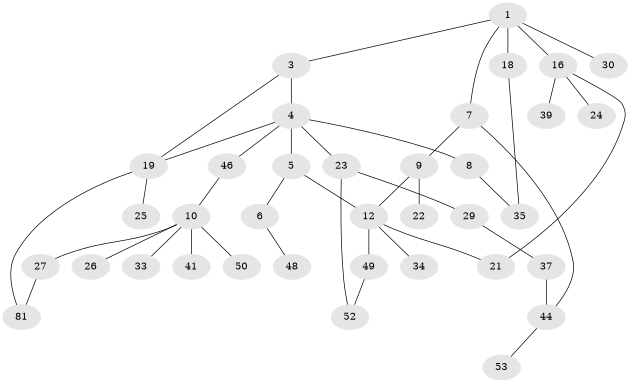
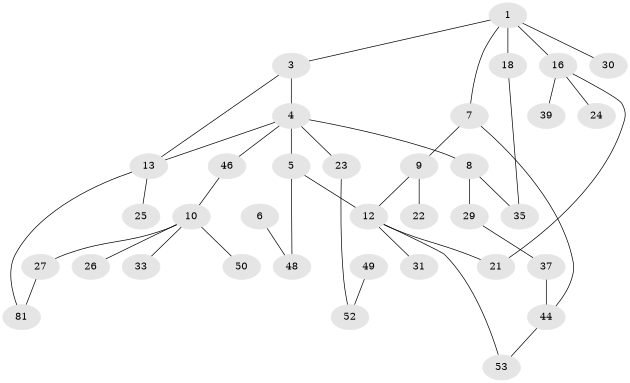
node "19": label "19" -> "13"
edge "23" -- "29": now "8" -- "29"
edge "5" -- "6": now "5" -- "48"
edge "12" -- "49": now "12" -- "53"
node "41": removed
node "34": label "34" -> "31"
